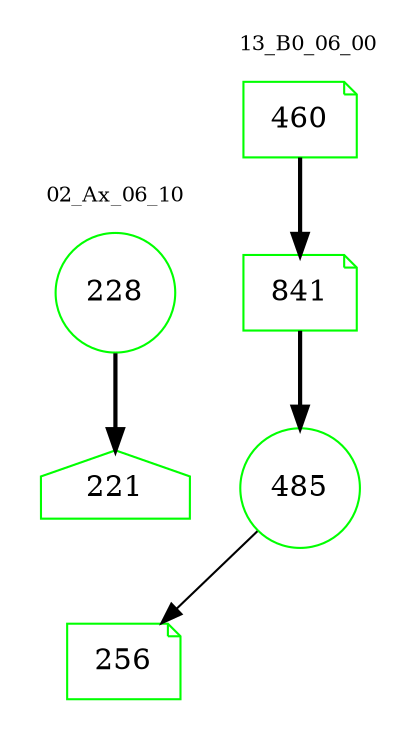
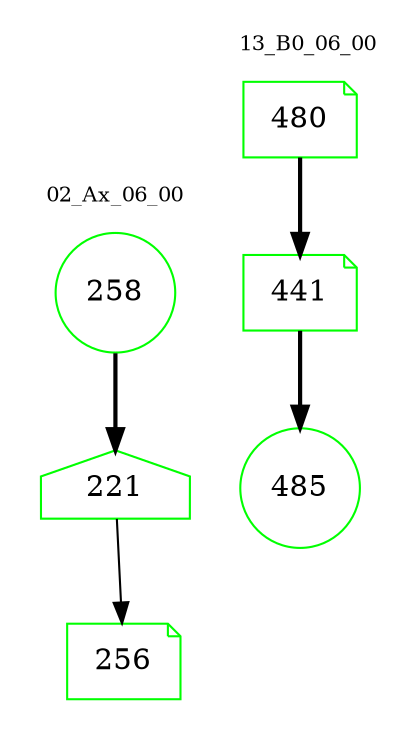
node "460": label "460" -> "480"
cluster "02_Ax_06_10": label "02_Ax_06_10" -> "02_Ax_06_00"
node "228": label "228" -> "258"
node "841": label "841" -> "441"
edge "485" -> "256": now "221" -> "256"
